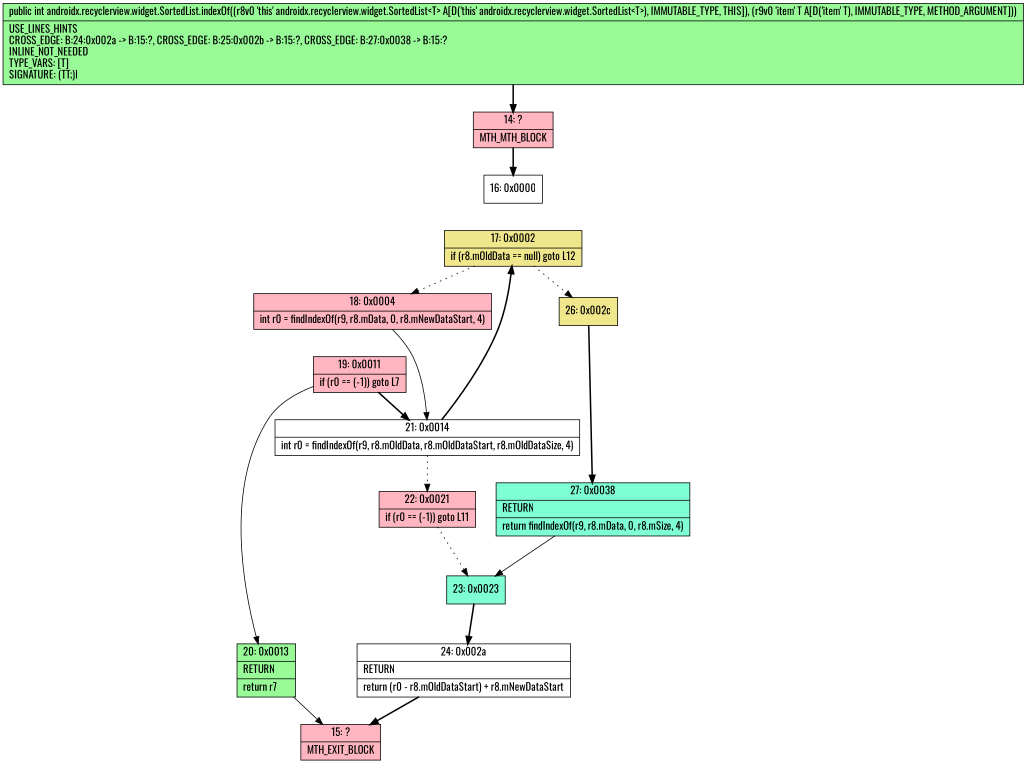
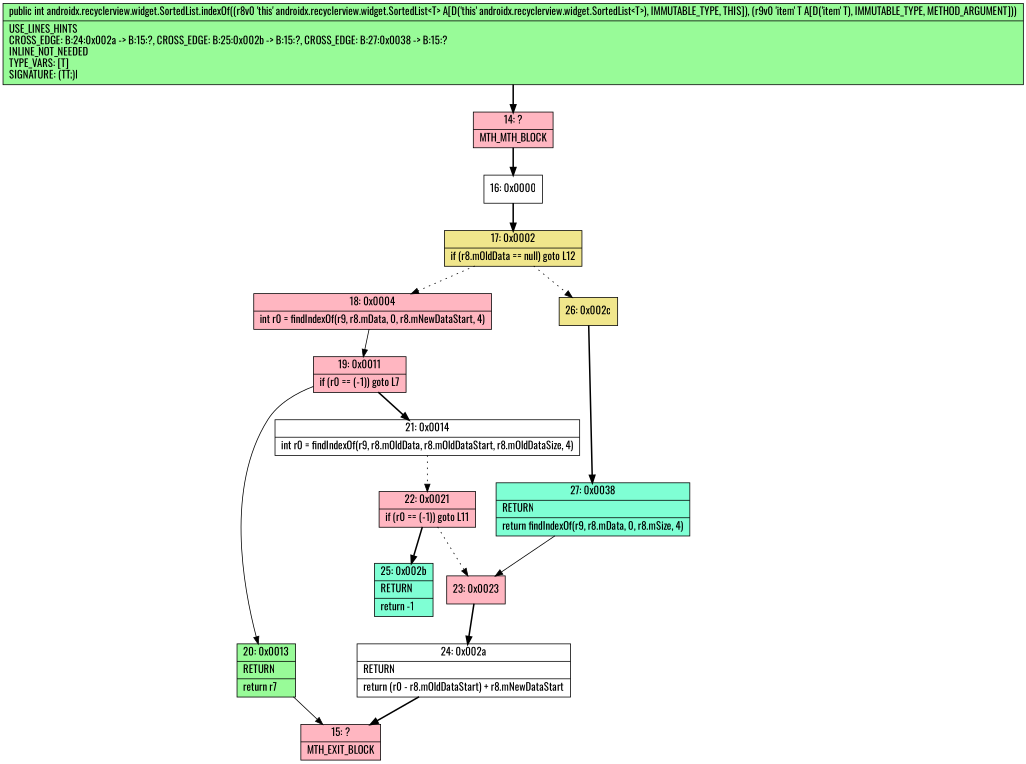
edge "21: 0x0014" -> "17: 0x0002": now "16: 0x0000" -> "17: 0x0002"
edge "18: 0x0004" -> "21: 0x0014": now "18: 0x0004" -> "19: 0x0011"
node "25: 0x002b": added
node "23: 0x0023": fillcolor aquamarine -> lightpink
